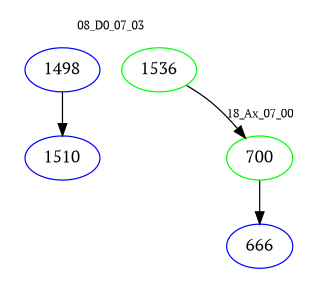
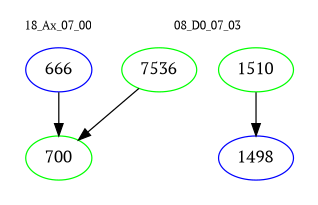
node "1536": label "1536" -> "7536"
edge "1498" -> "1510": reversed
node "1510": color blue -> green
edge "700" -> "666": reversed
